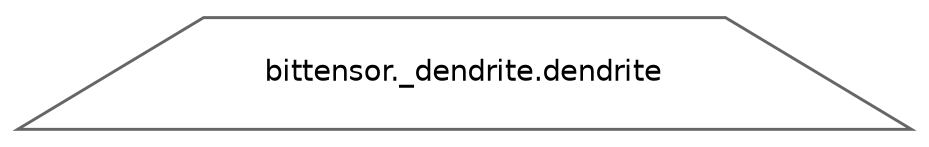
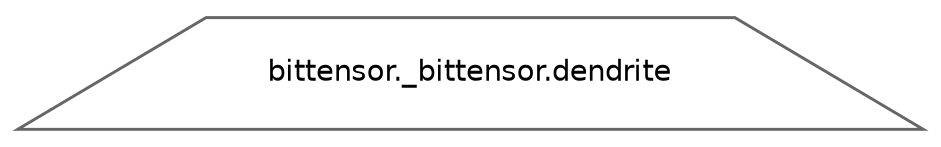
node "bittensor._dendrite.dendrite": label "bittensor._dendrite.dendrite" -> "bittensor._bittensor.dendrite"
